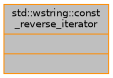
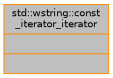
node "std::wstring::const": text "_reverse_iterator" -> "_iterator_iterator"
